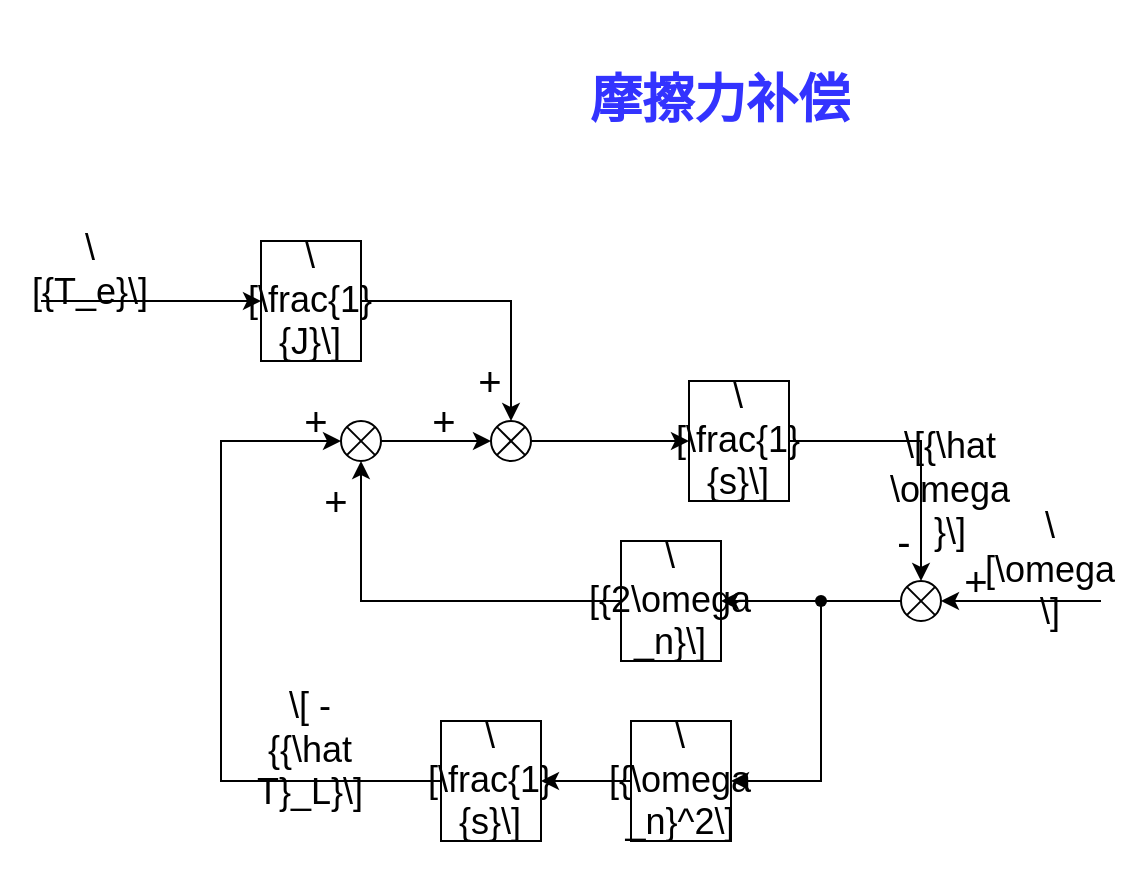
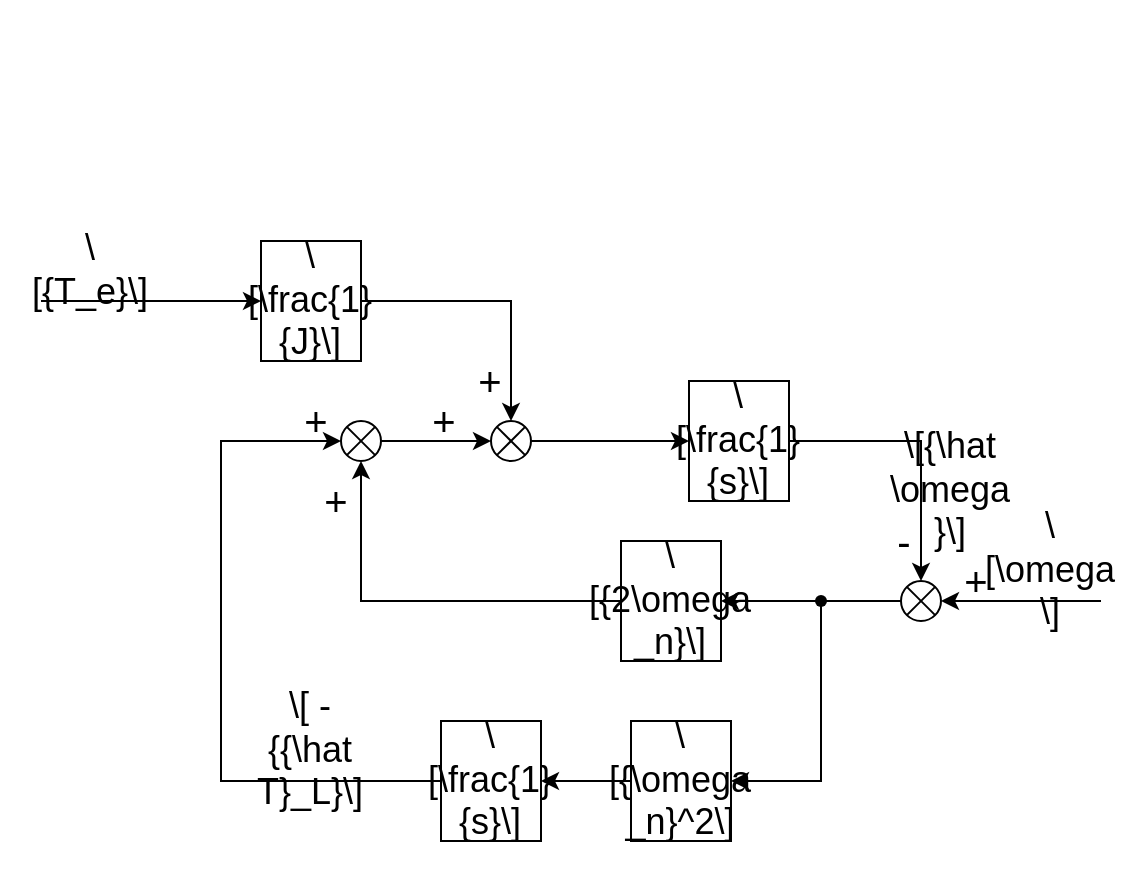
node "摩擦力补偿": removed
